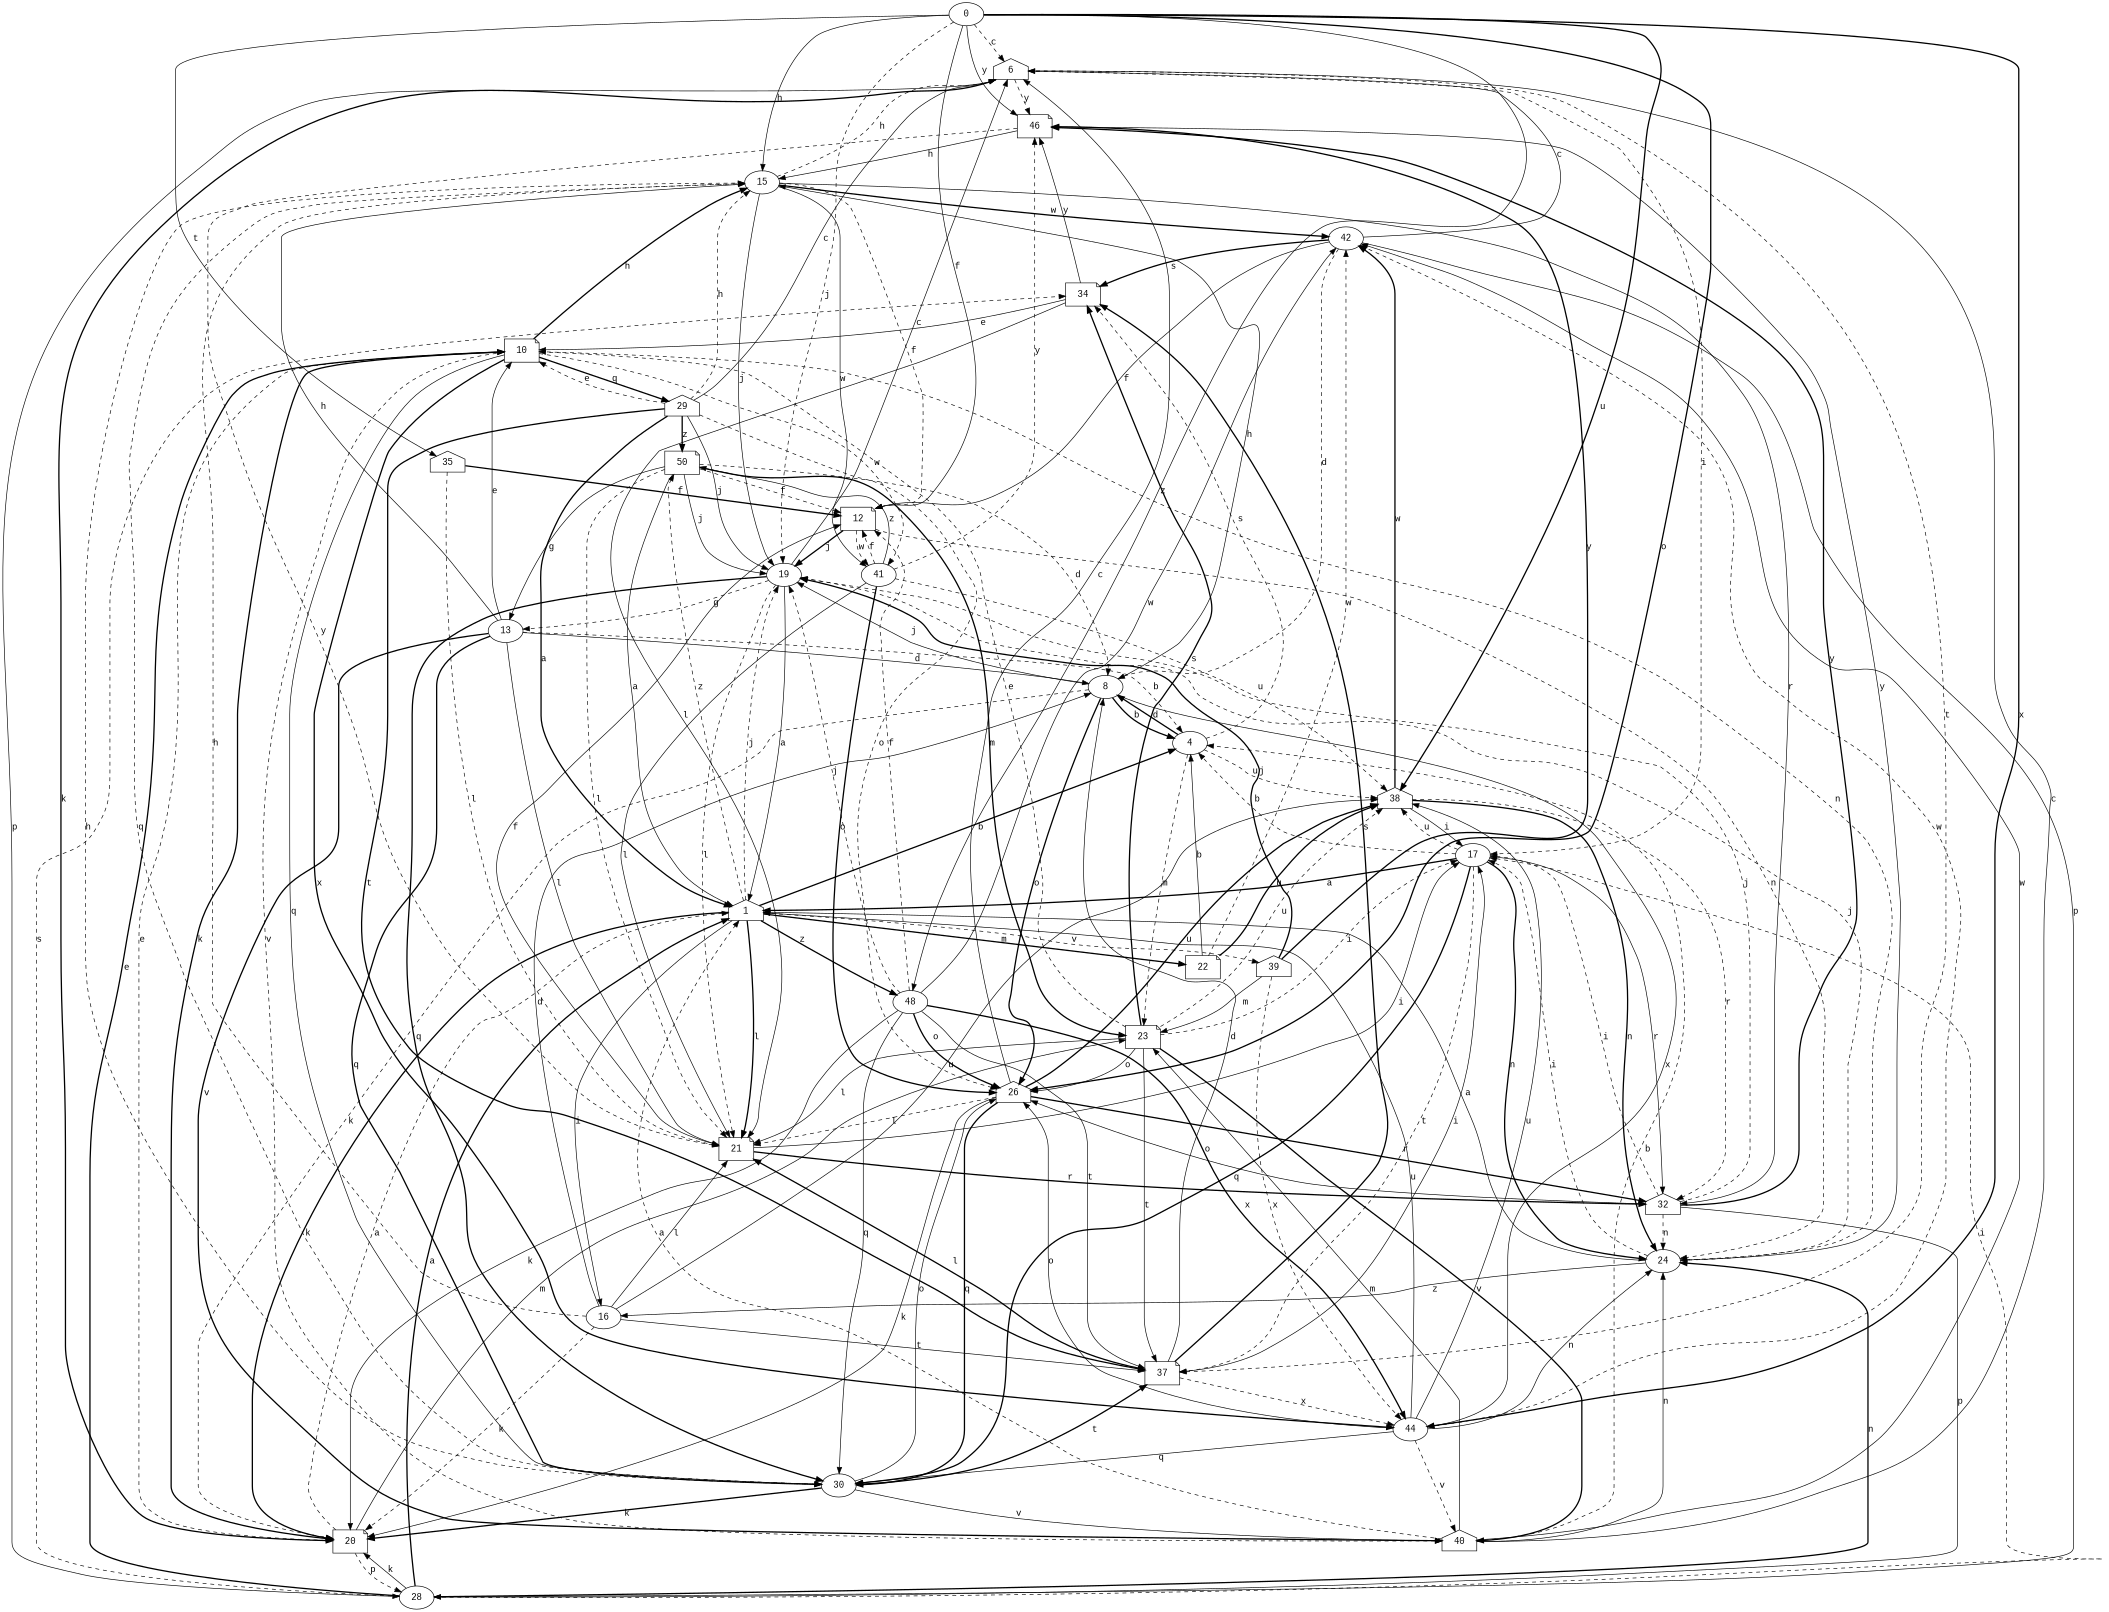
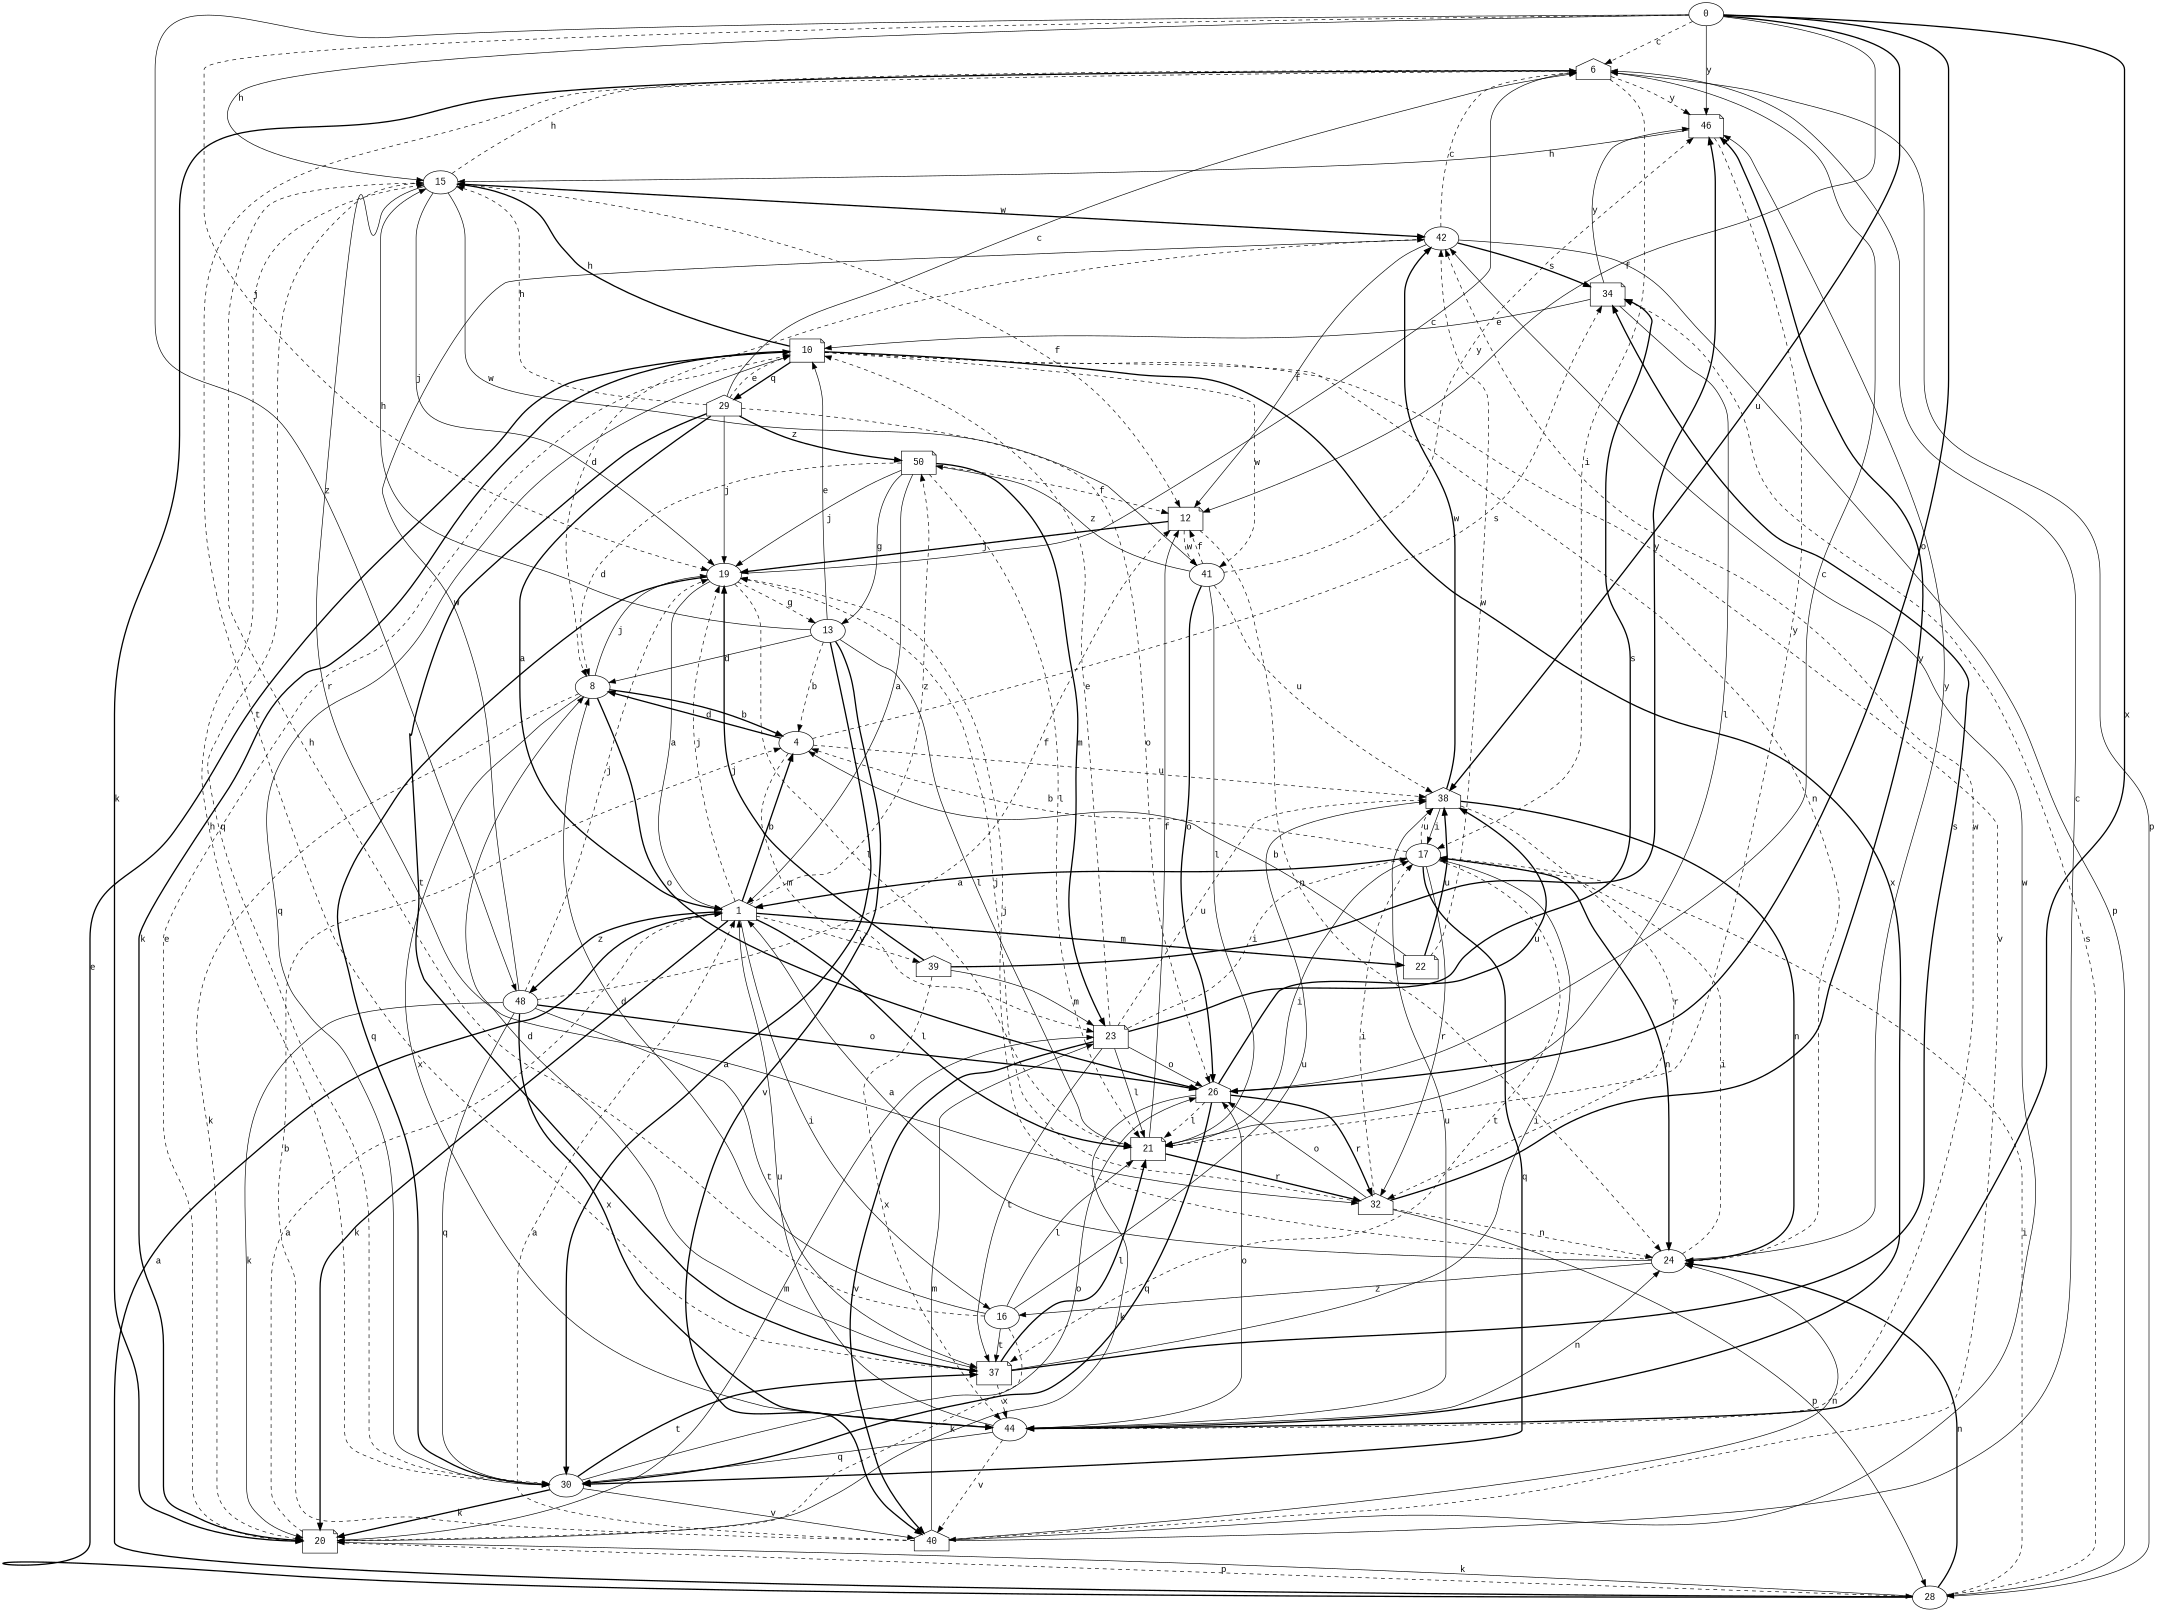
edge "42" -> "6": style solid -> dashed
edge "8" -> "15": removed, label "h"
node "35": removed
edge "13" -> "30": label "q" -> "a"
